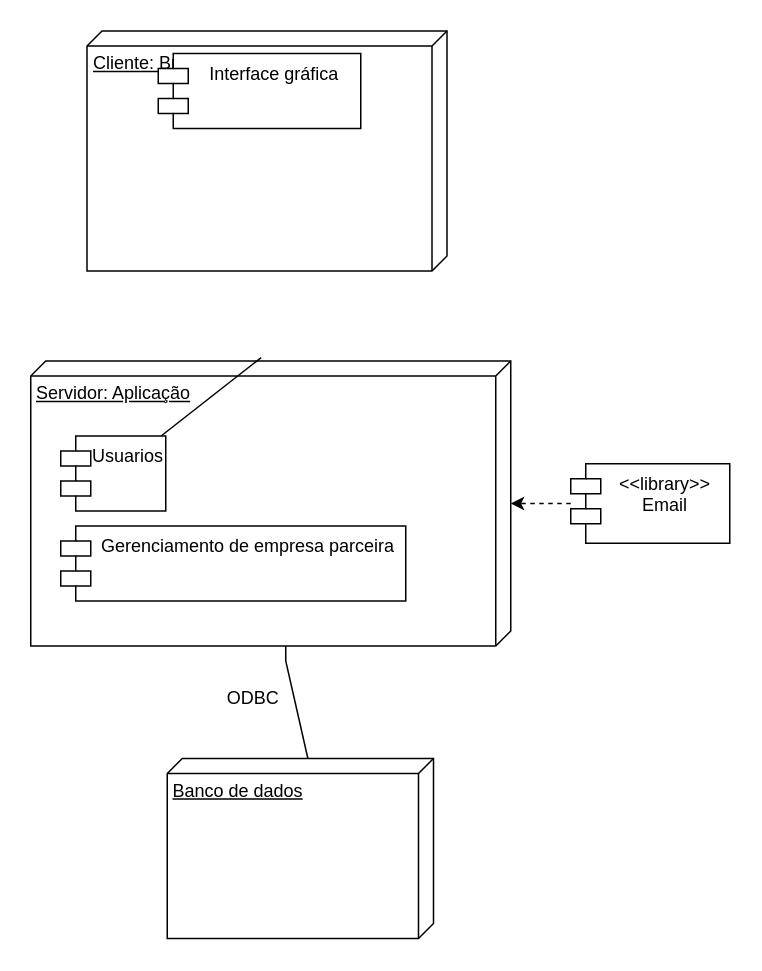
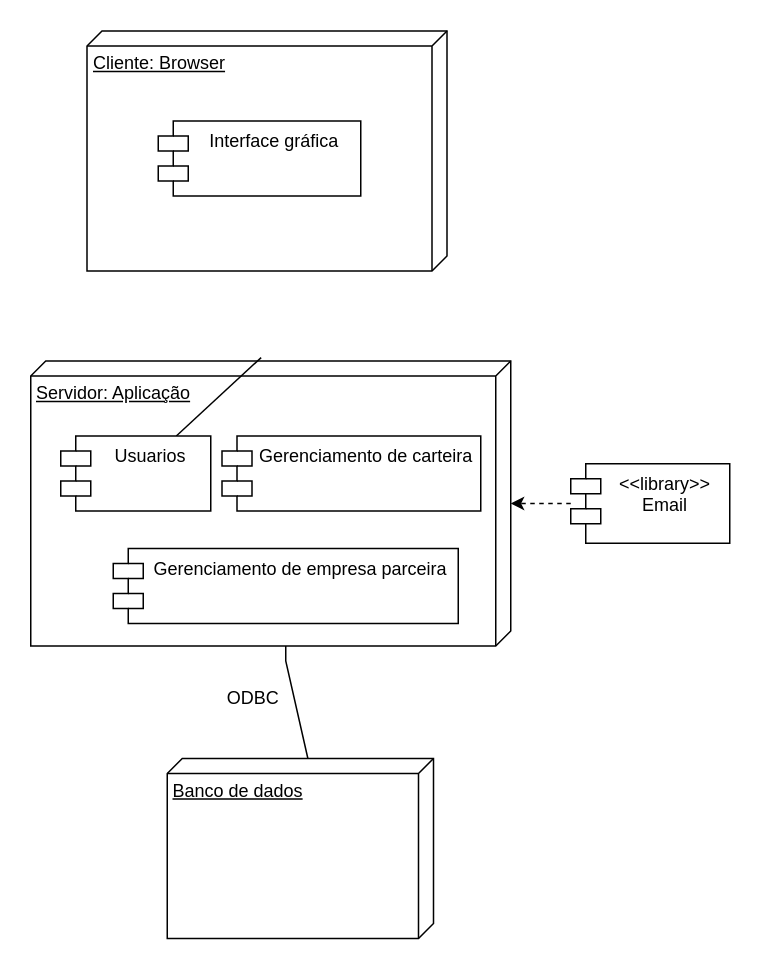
node "Interface gráfica": moved (260, 91) -> (260, 158)
node "Usuarios": size 105x75 -> 150x75
node "Gerenciamento de carteira": added
node "Gerenciamento de empresa parceira": moved (233, 563) -> (286, 586)
